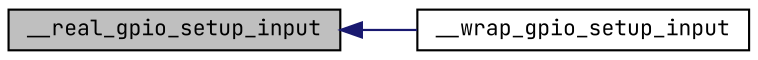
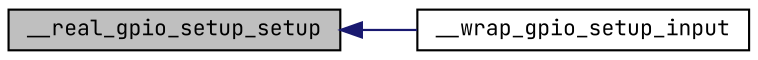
node "__real_gpio_setup_input": label "__real_gpio_setup_input" -> "__real_gpio_setup_setup"
